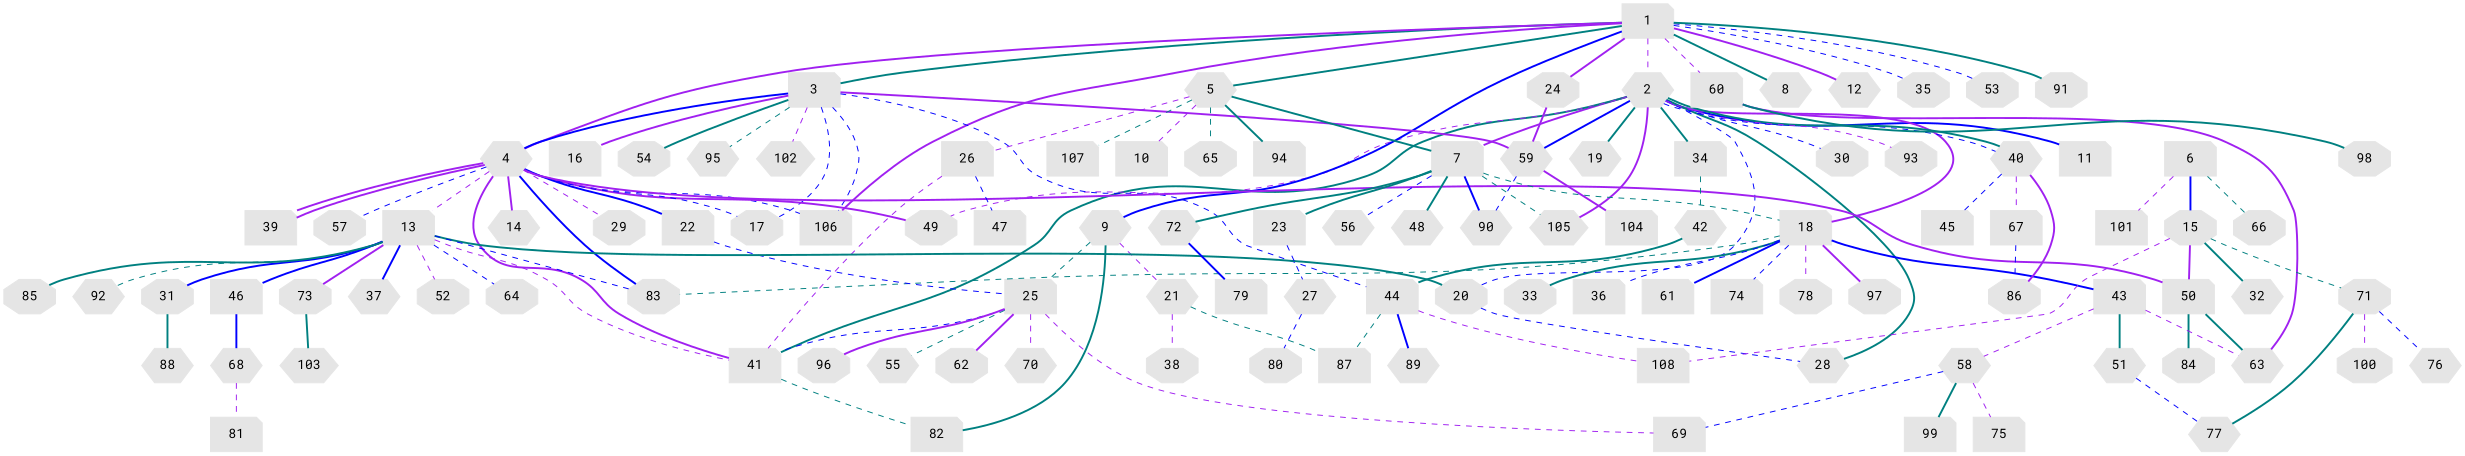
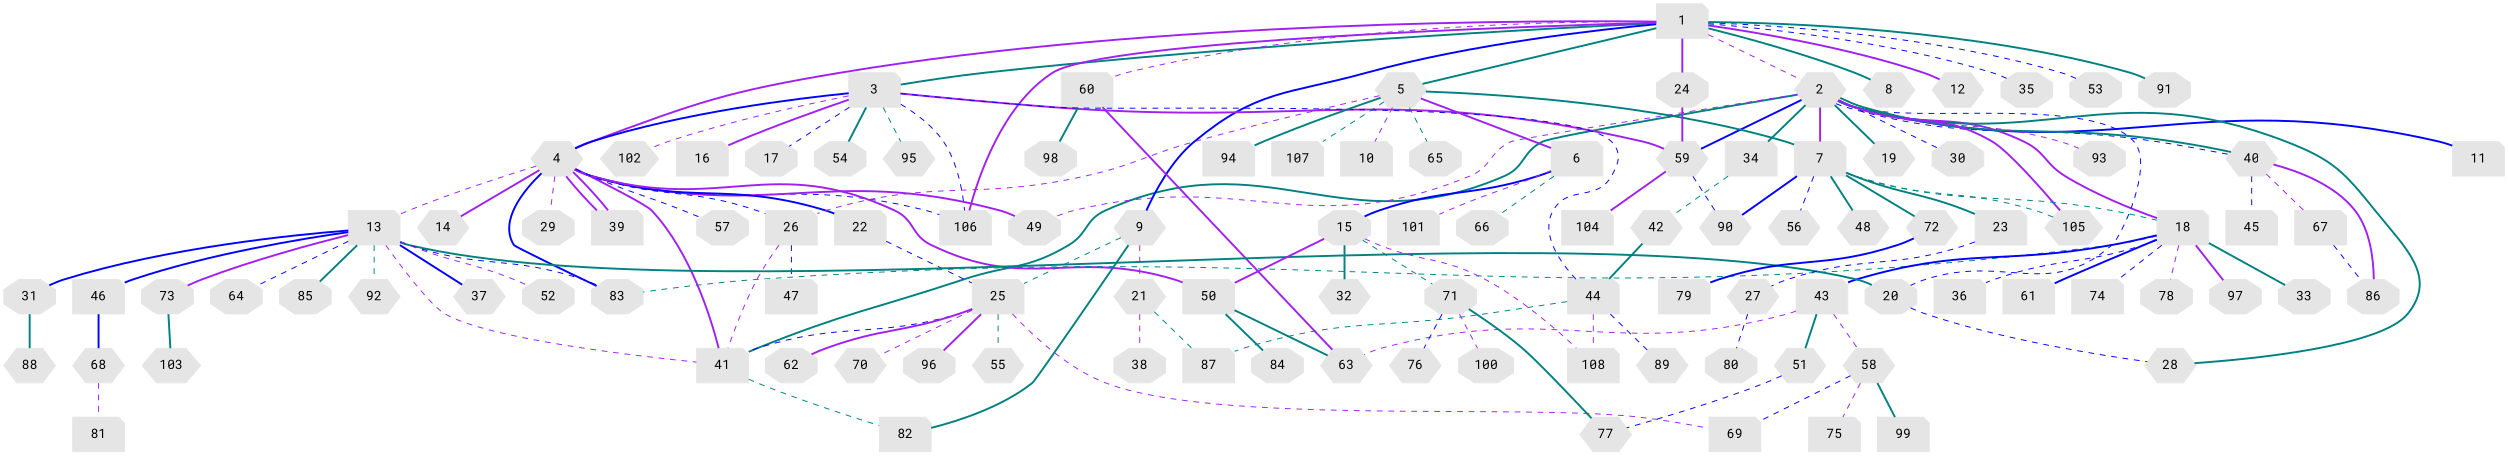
edge "5" -- "6": added
edge "4" -- "17": now "4" -- "26"
edge "44" -- "89": style bold -> dashed
